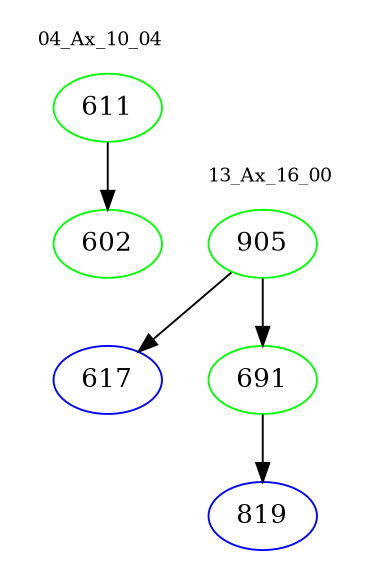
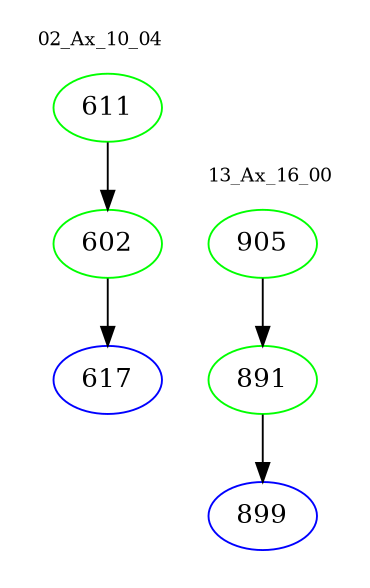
cluster "04_Ax_10_04": label "04_Ax_10_04" -> "02_Ax_10_04"
edge "905" -> "617": now "602" -> "617"
node "691": label "691" -> "891"
node "819": label "819" -> "899"
